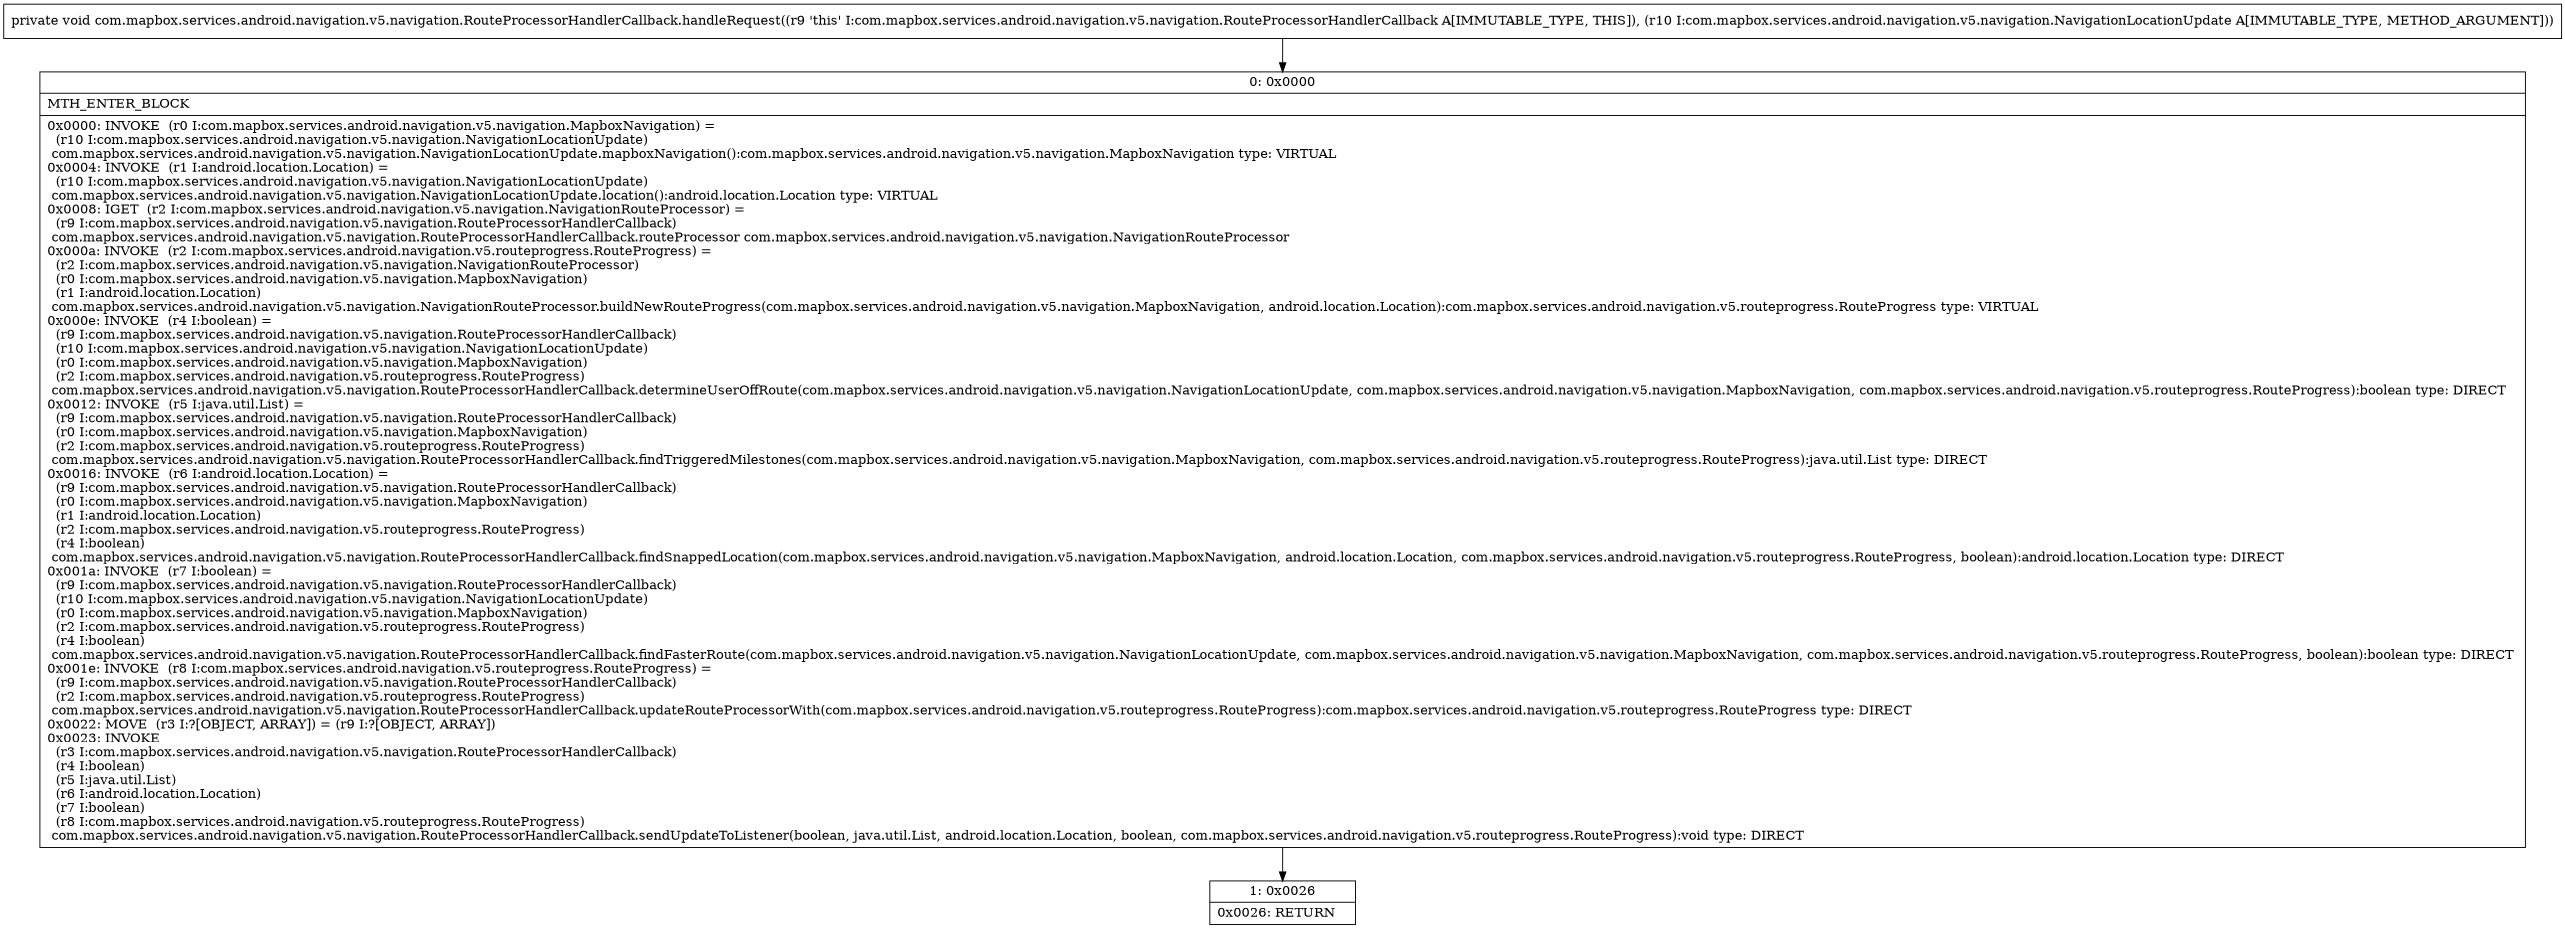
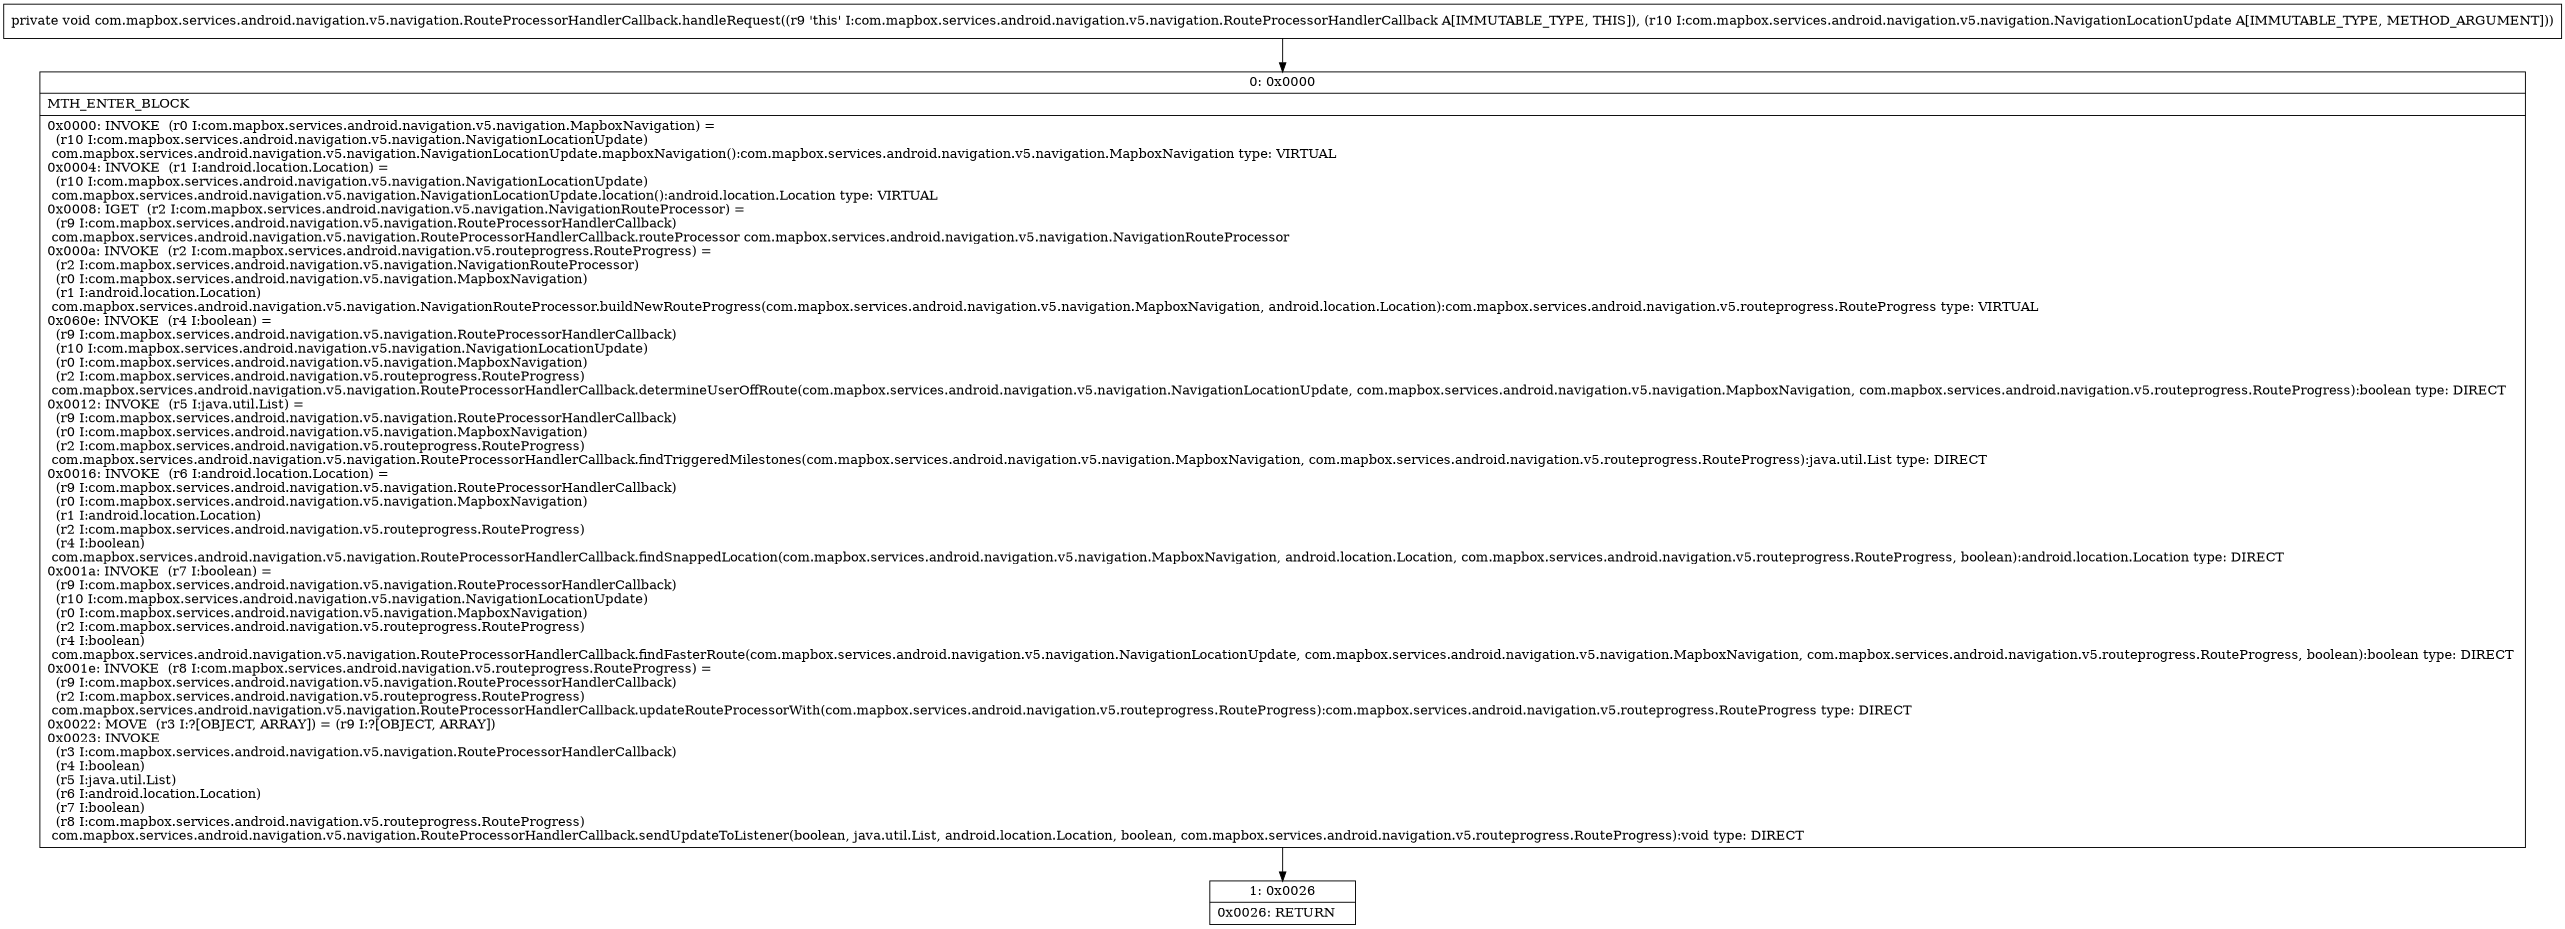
node "0: 0x0000": text "0x000e: INVOKE  (r4 I:boolean) =" -> "0x060e: INVOKE  (r4 I:boolean) ="
